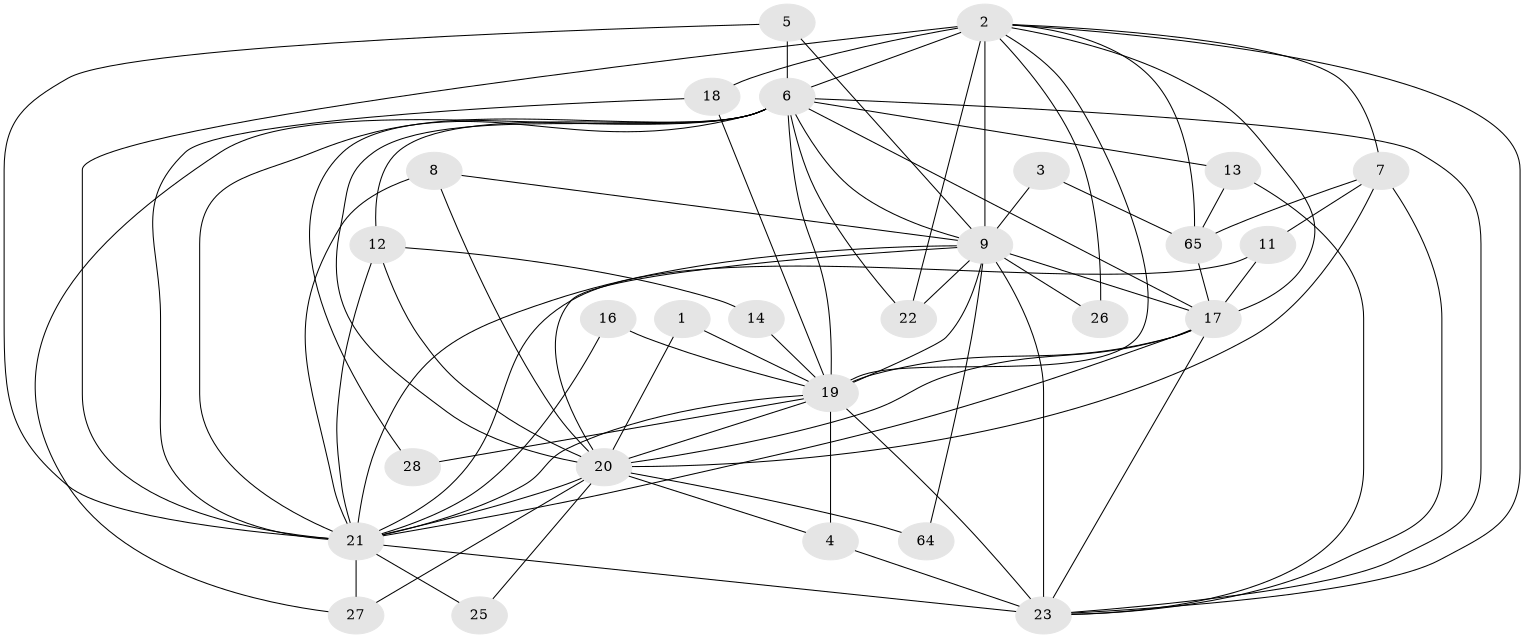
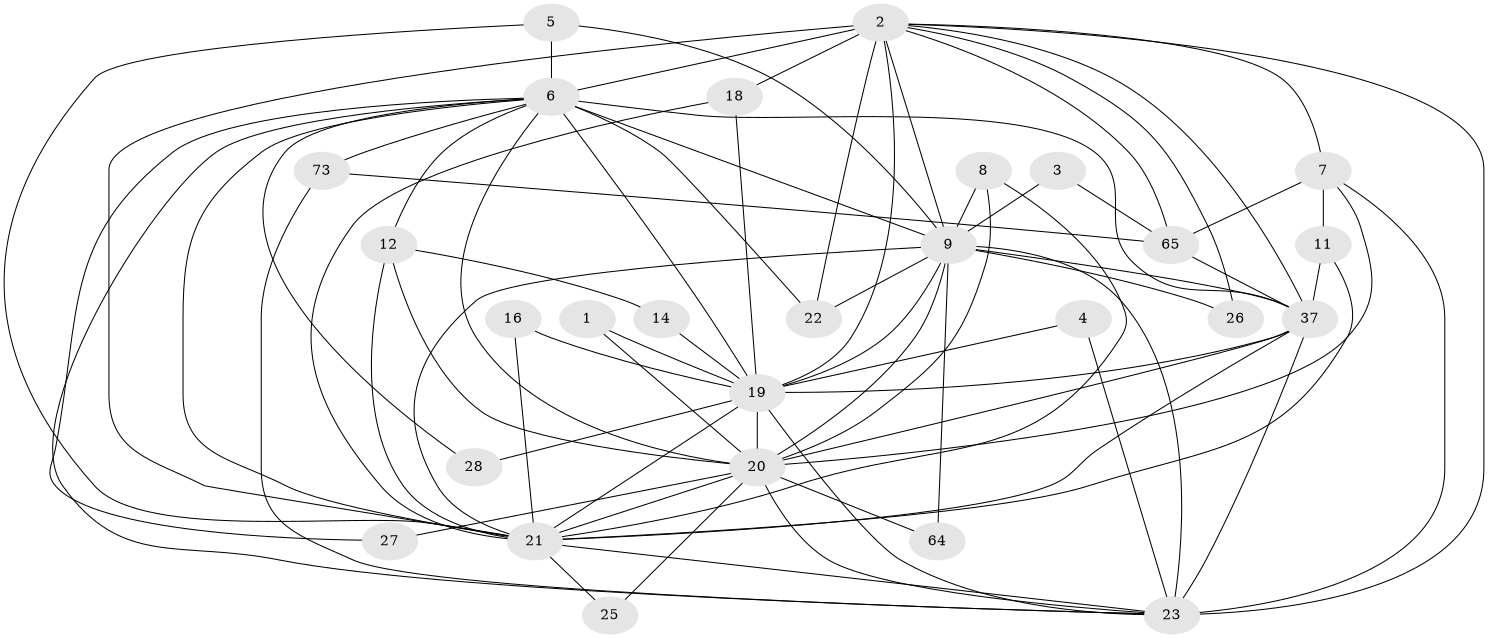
node "13": label "13" -> "73"
node "17": label "17" -> "37"
edge "20" -- "4": now "20" -- "23"
edge "21" -- "27": removed
